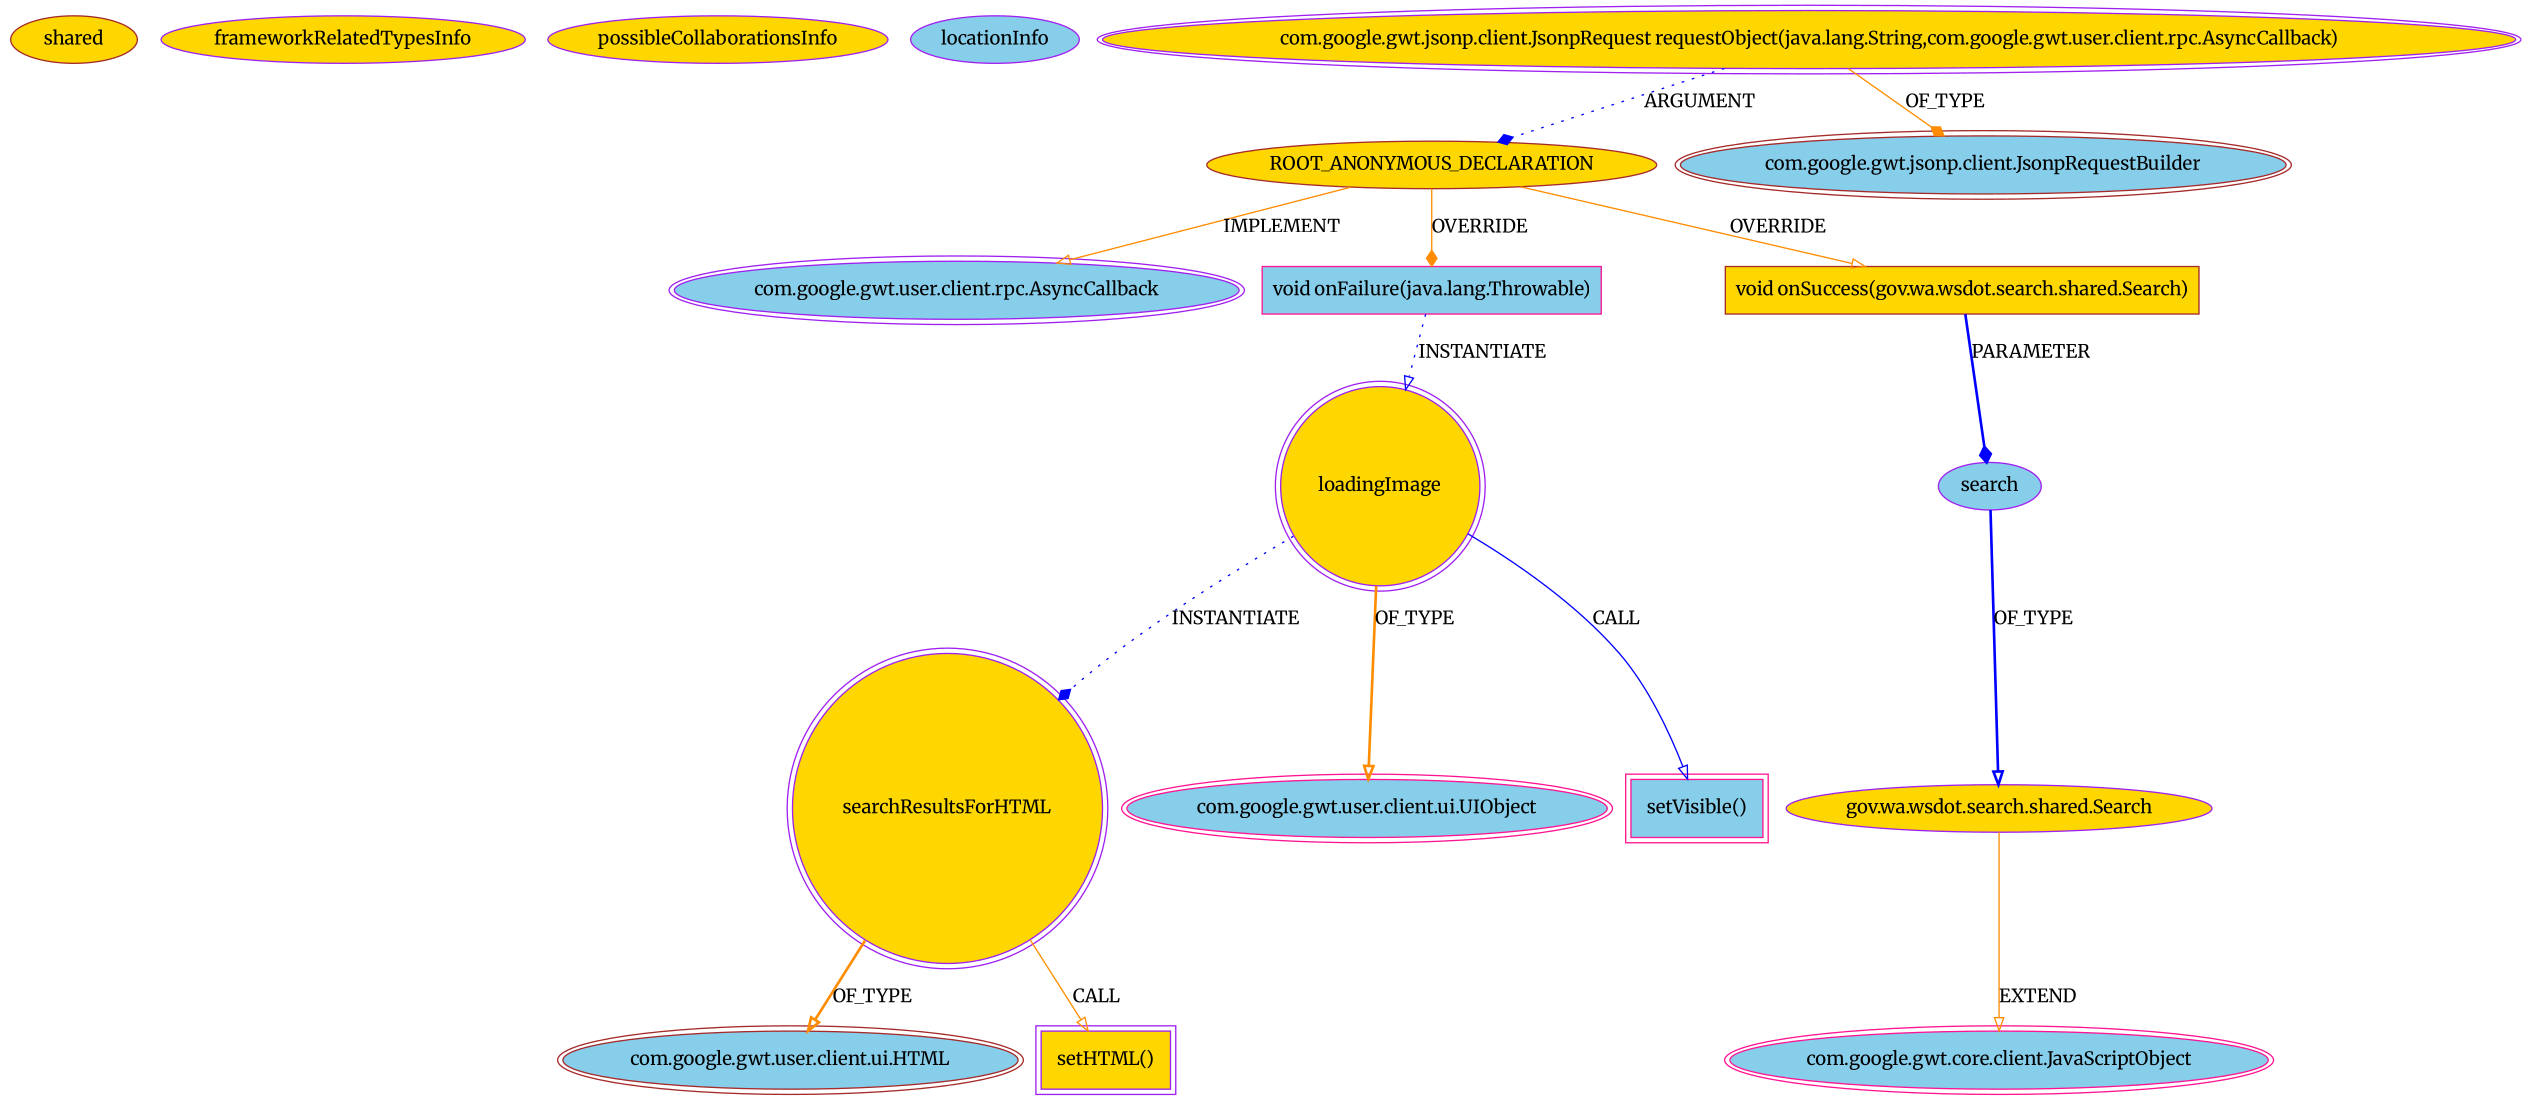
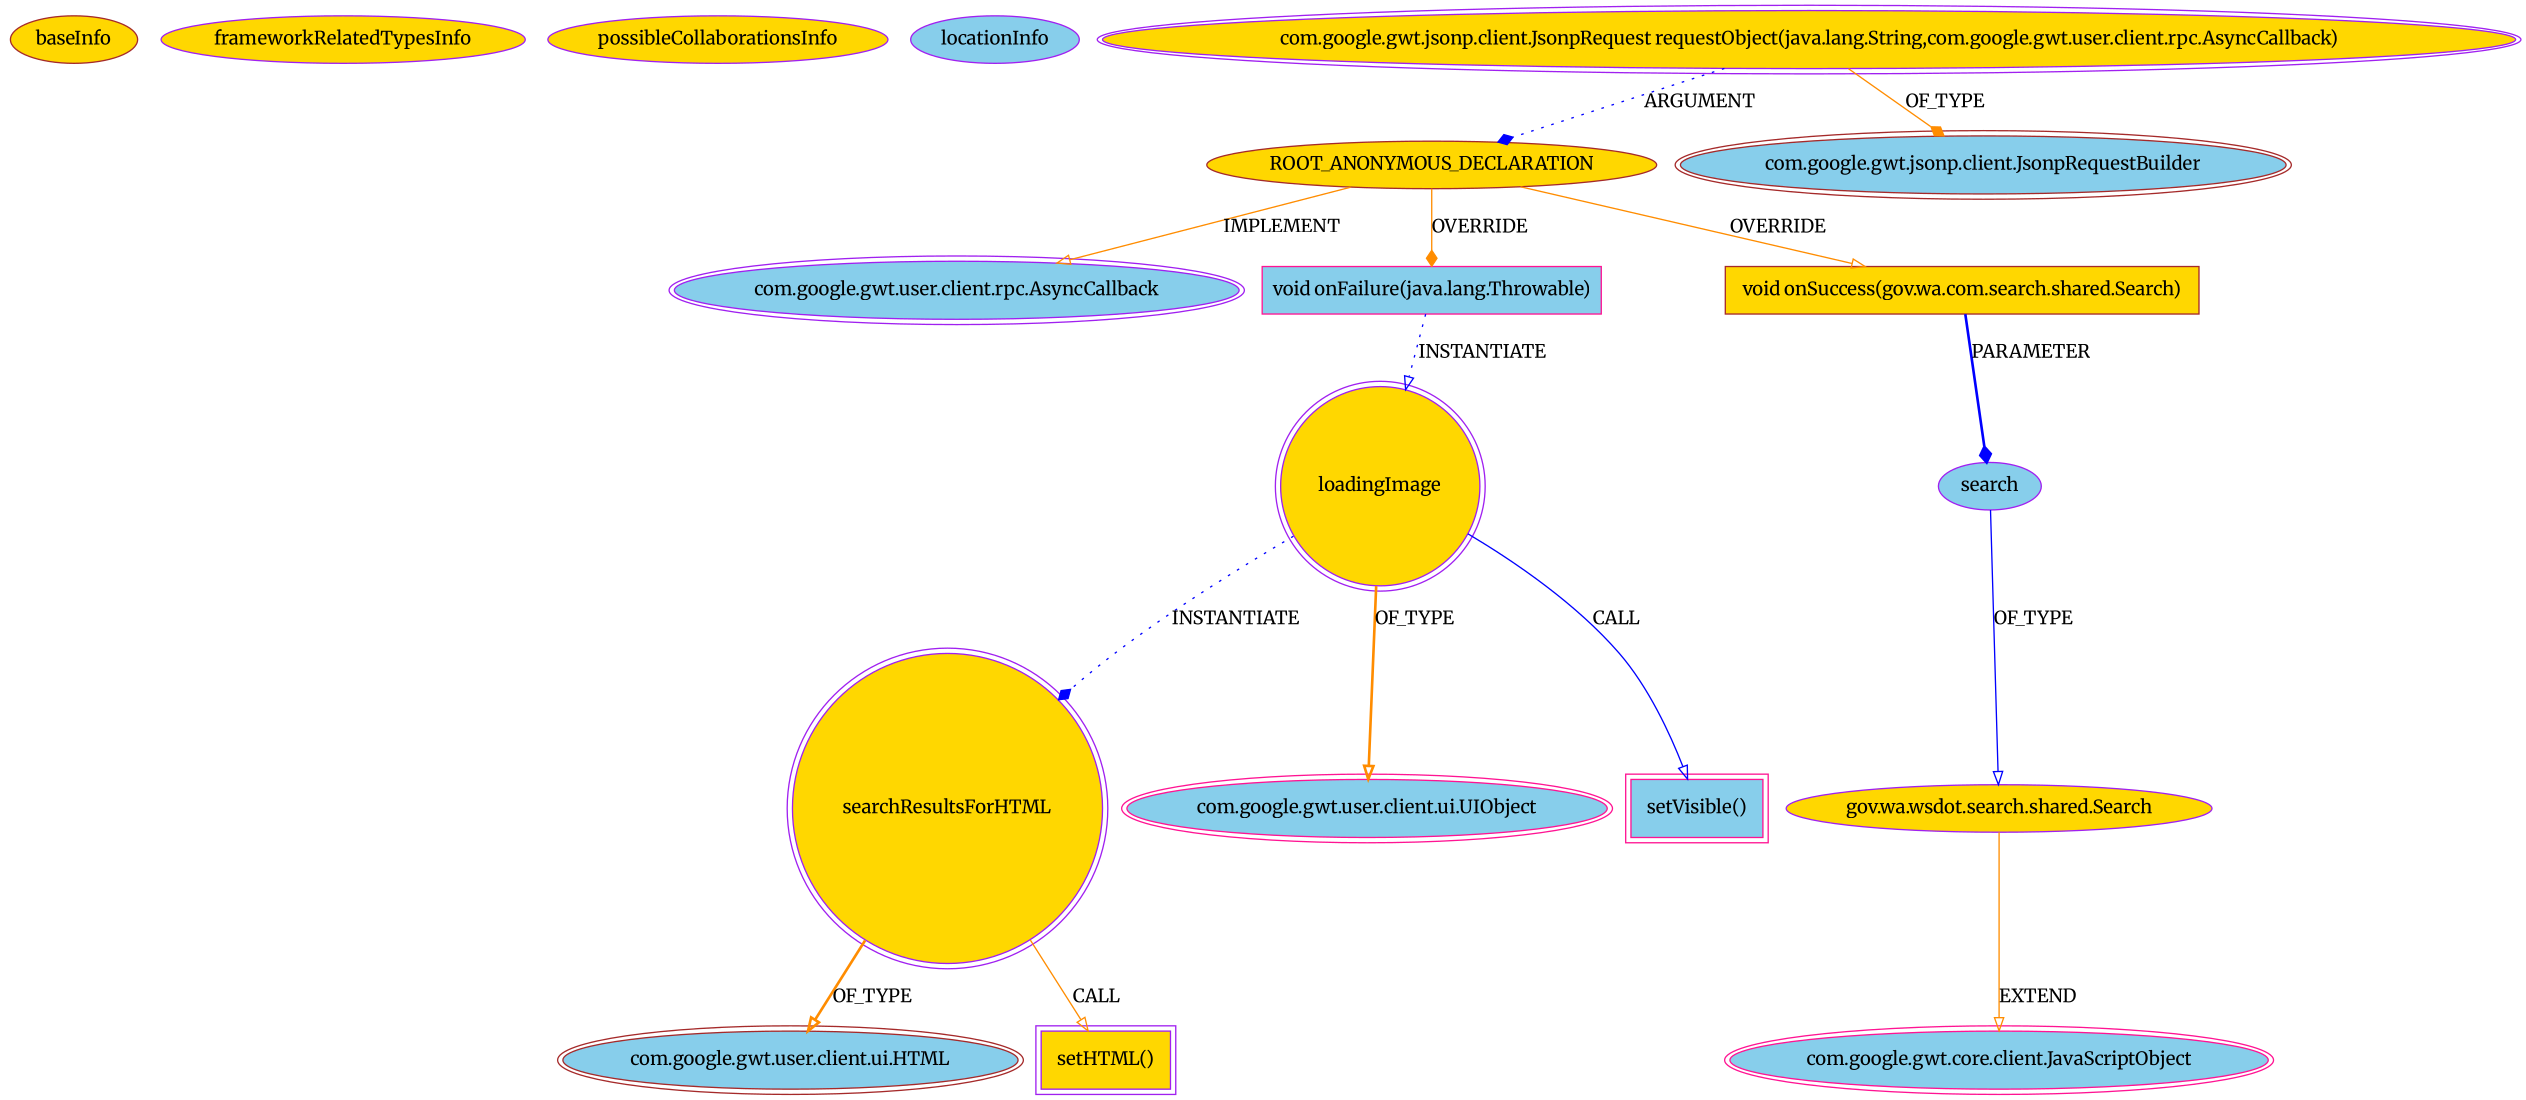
node "shared": label "shared" -> "baseInfo"
node "void onSuccess(gov.wa.wsdot.search.shared.Search)": label "void onSuccess(gov.wa.wsdot.search.shared.Search)" -> "void onSuccess(gov.wa.com.search.shared.Search)"
edge "search" -> "gov.wa.wsdot.search.shared.Search": style bold -> solid
